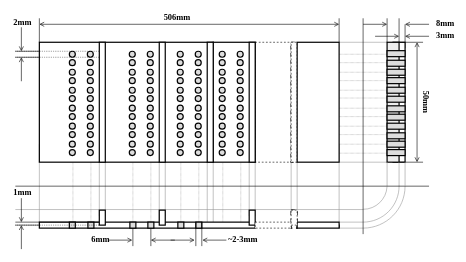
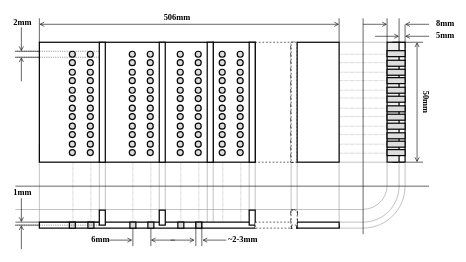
node "3mm": label "3mm" -> "5mm"
